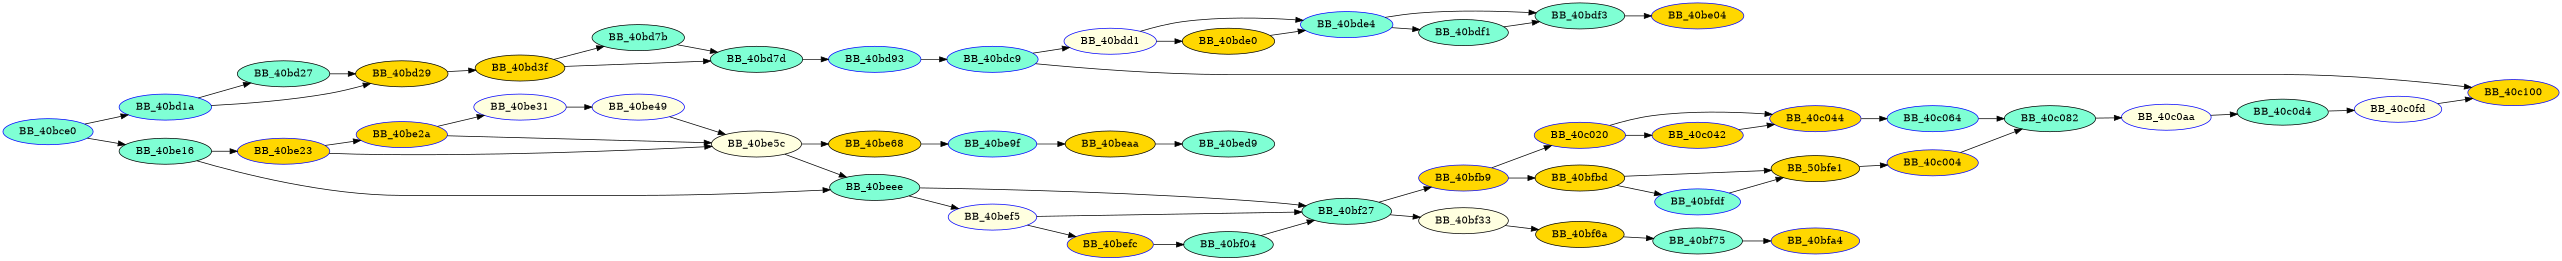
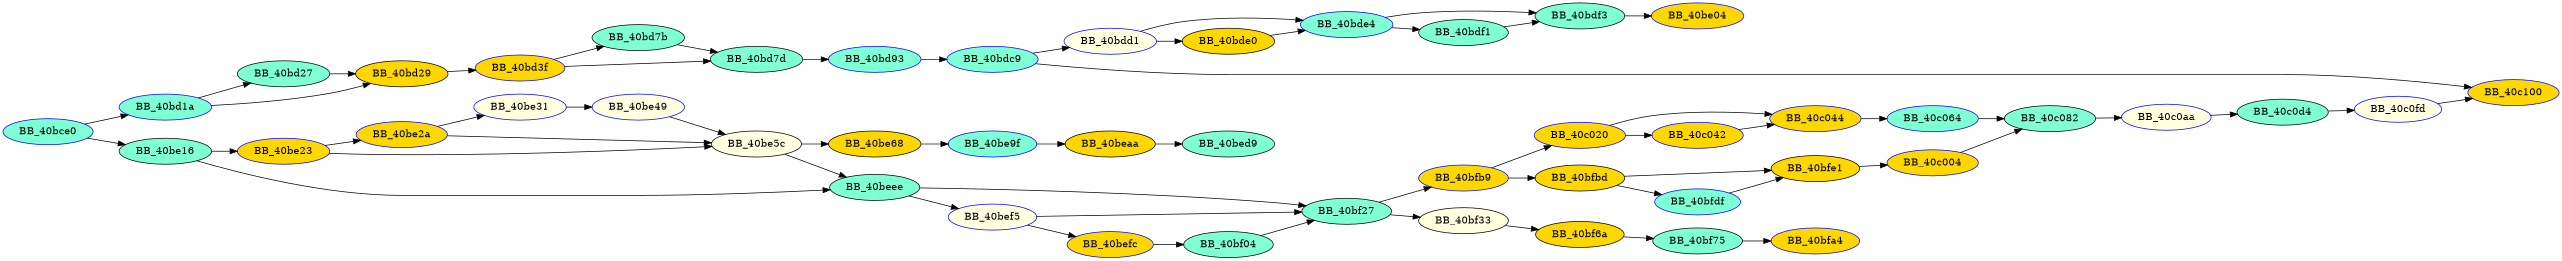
node "BB_40bd3f": color black -> blue
node "BB_50bfe1": label "BB_50bfe1" -> "BB_40bfe1"
